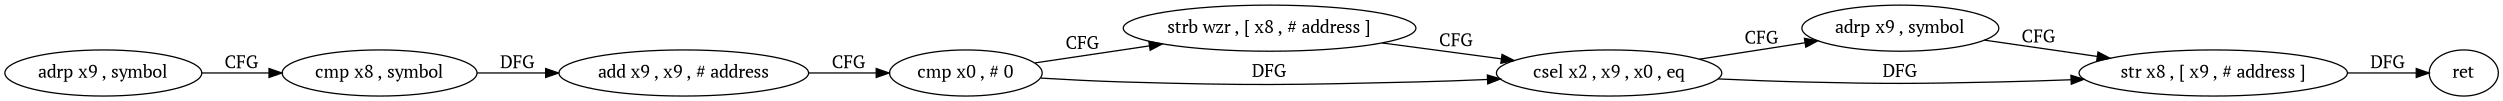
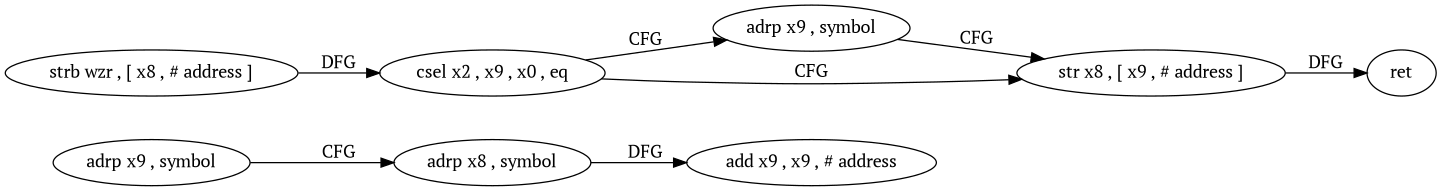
edge "strb wzr , [ x8 , # address ]" -> "csel x2 , x9 , x0 , eq": label "CFG" -> "DFG"
edge "csel x2 , x9 , x0 , eq" -> "str x8 , [ x9 , # address ]": label "DFG" -> "CFG"
node "cmp x8 , symbol": label "cmp x8 , symbol" -> "adrp x8 , symbol"
node "cmp x0 , # 0": removed
